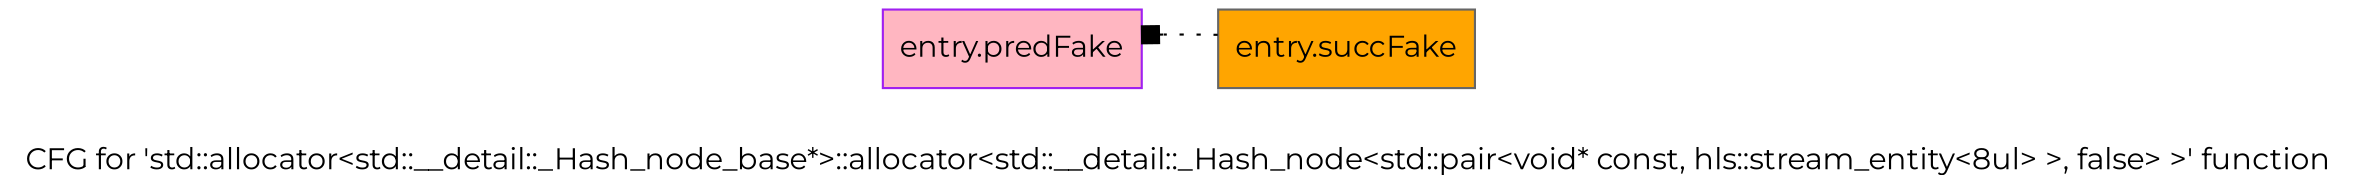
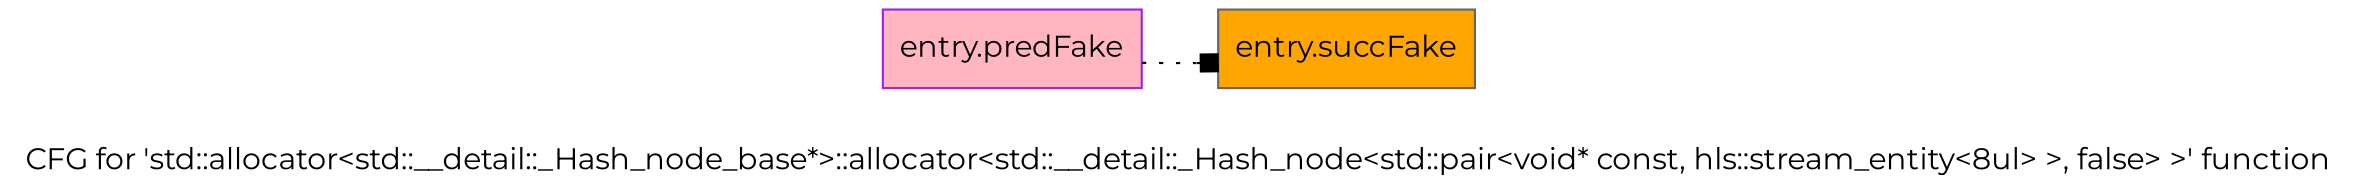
edge "entry.succFake" -> "entry.predFake": reversed
